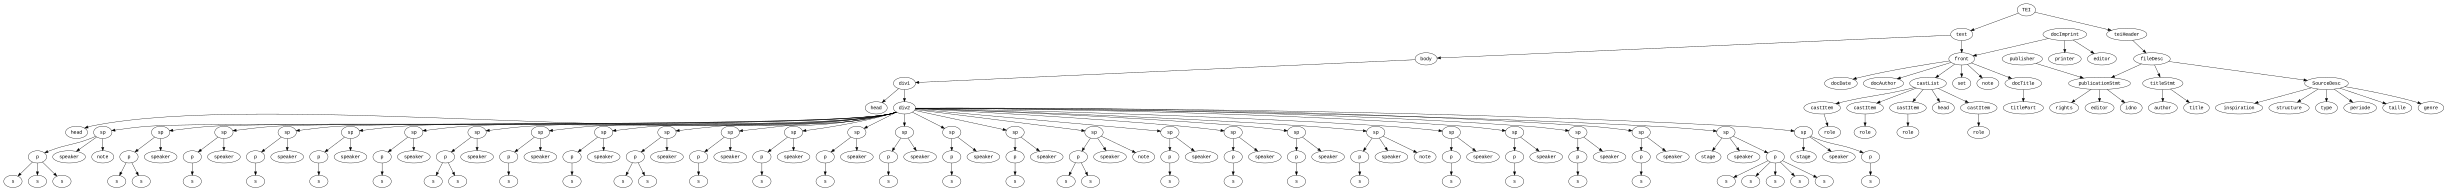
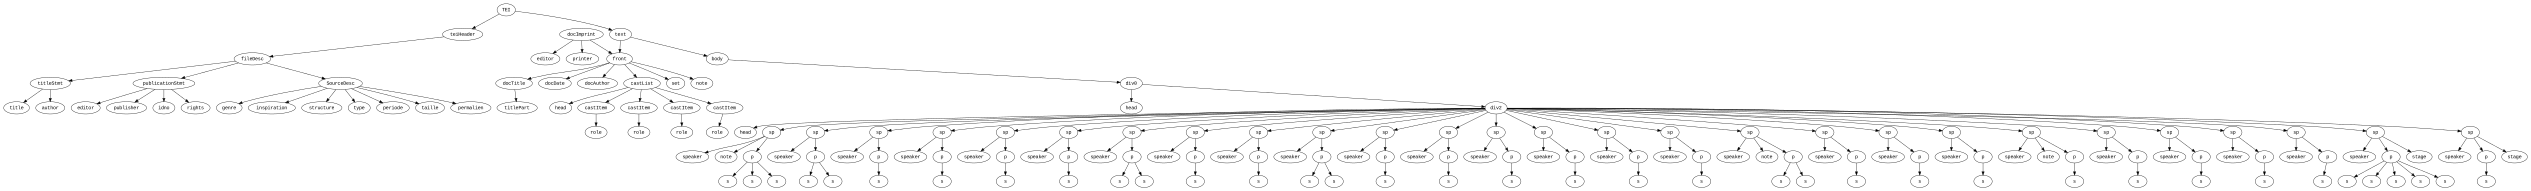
edge "publisher" -> "publicationStmt": reversed
node "div1": label "div1" -> "div0"
node "permalien": added
